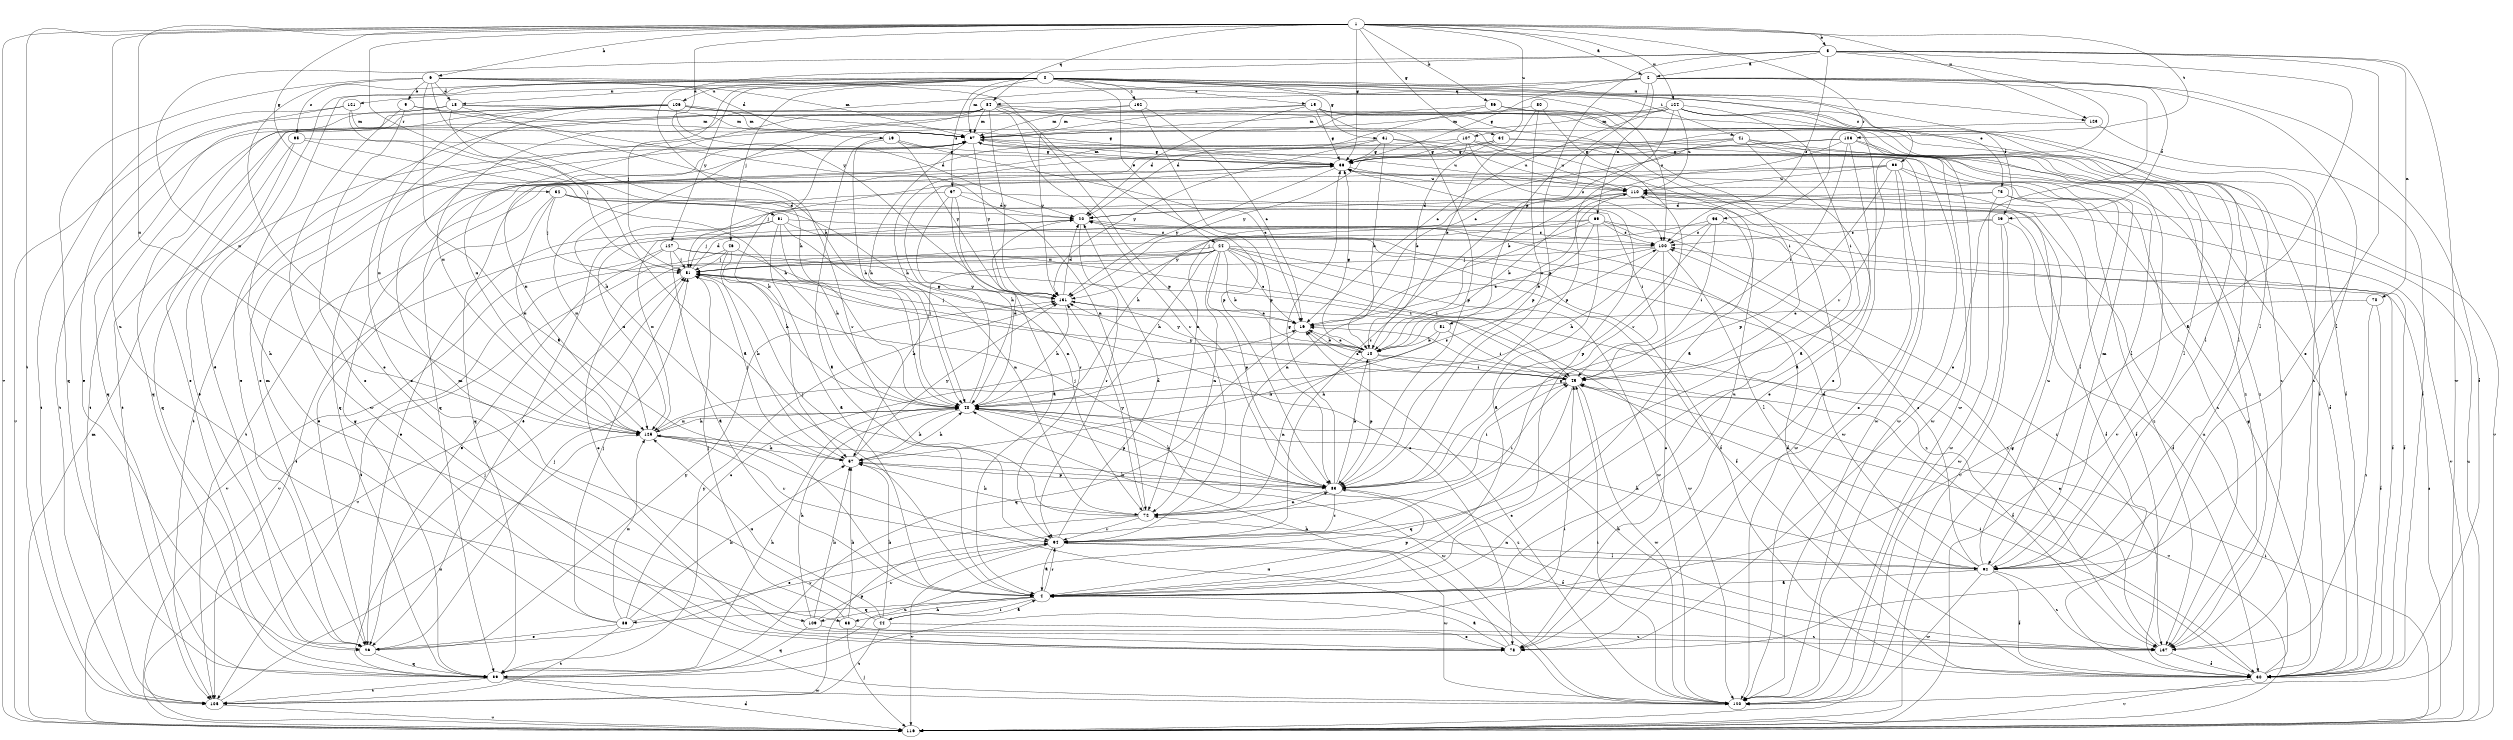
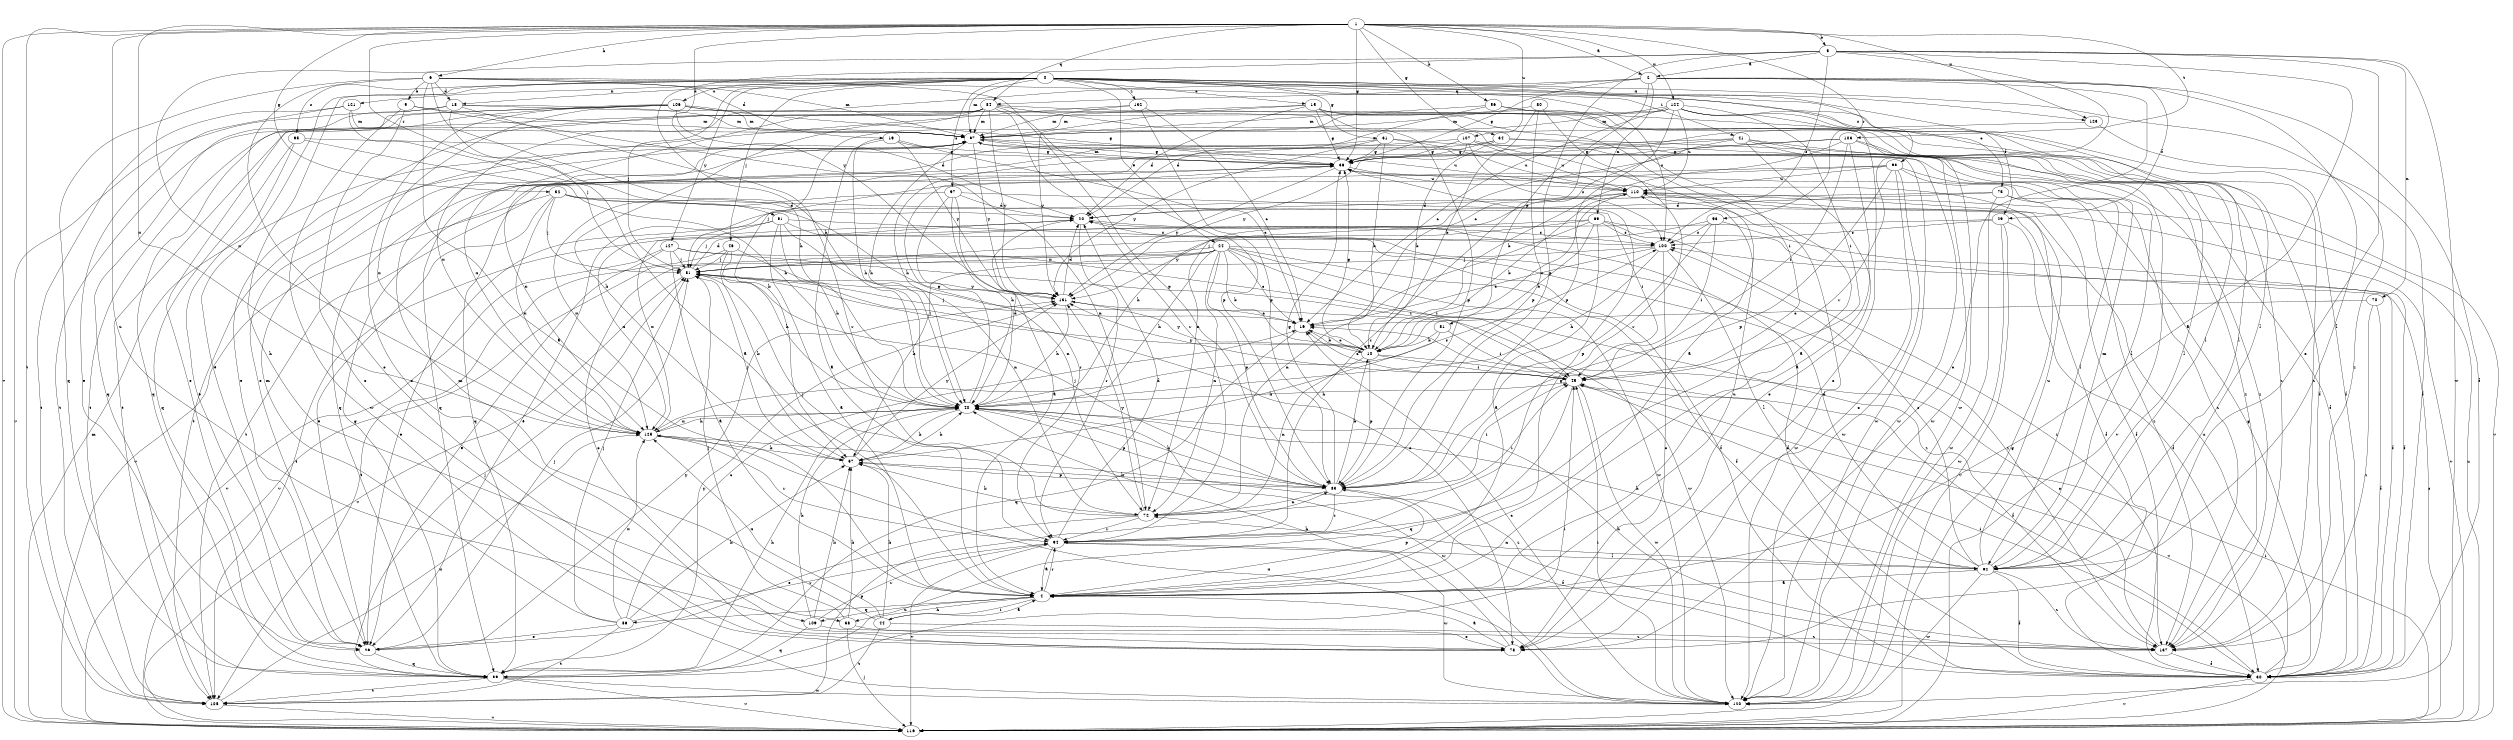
edge "0" -> "137": added, label "z"
edge "32" -> "116": added, label "v"
edge "89" -> "116": label "d" -> "v"
